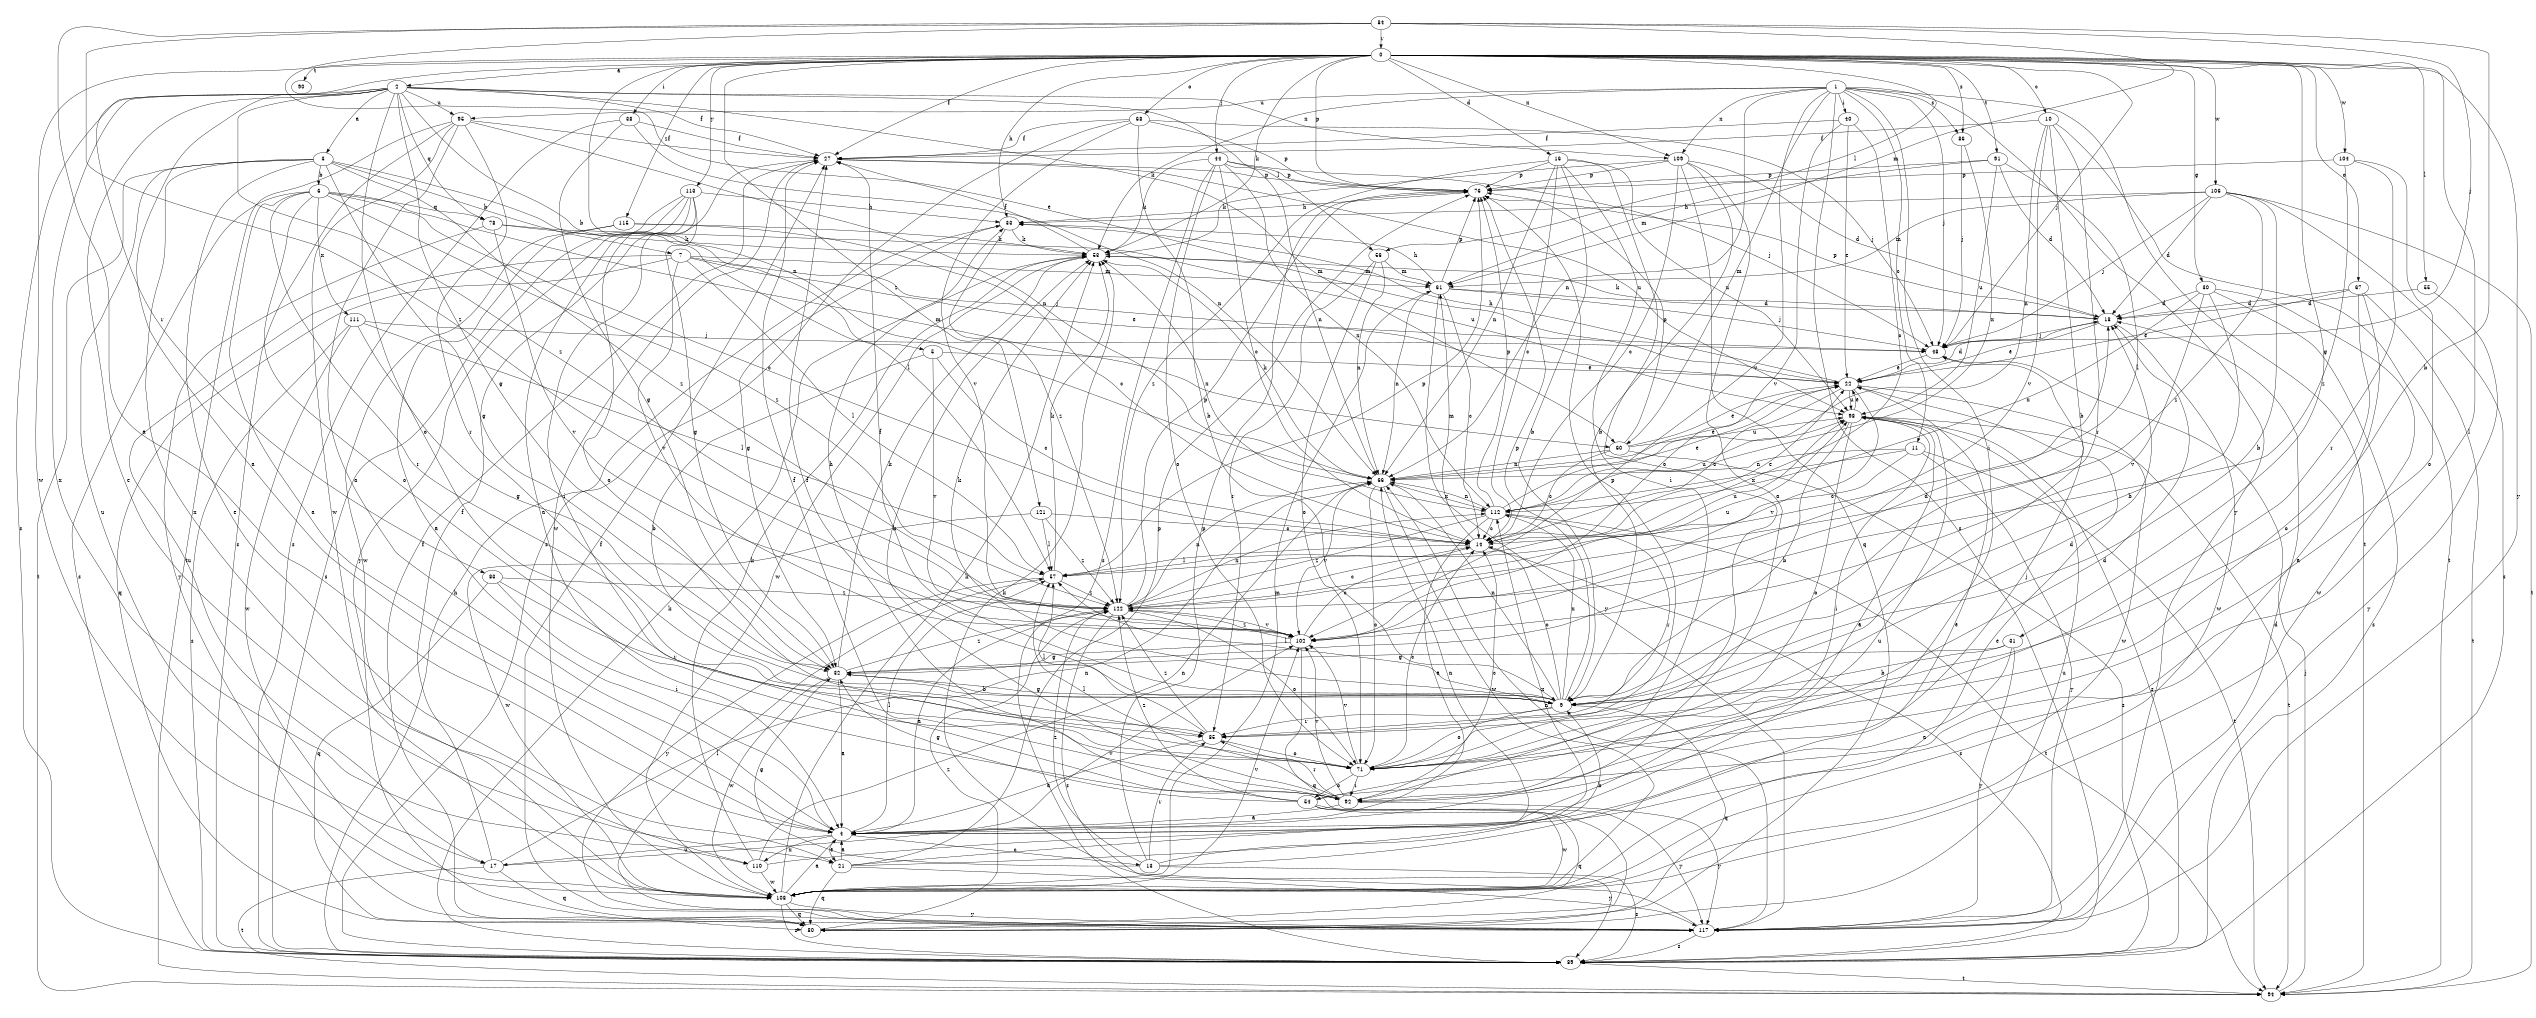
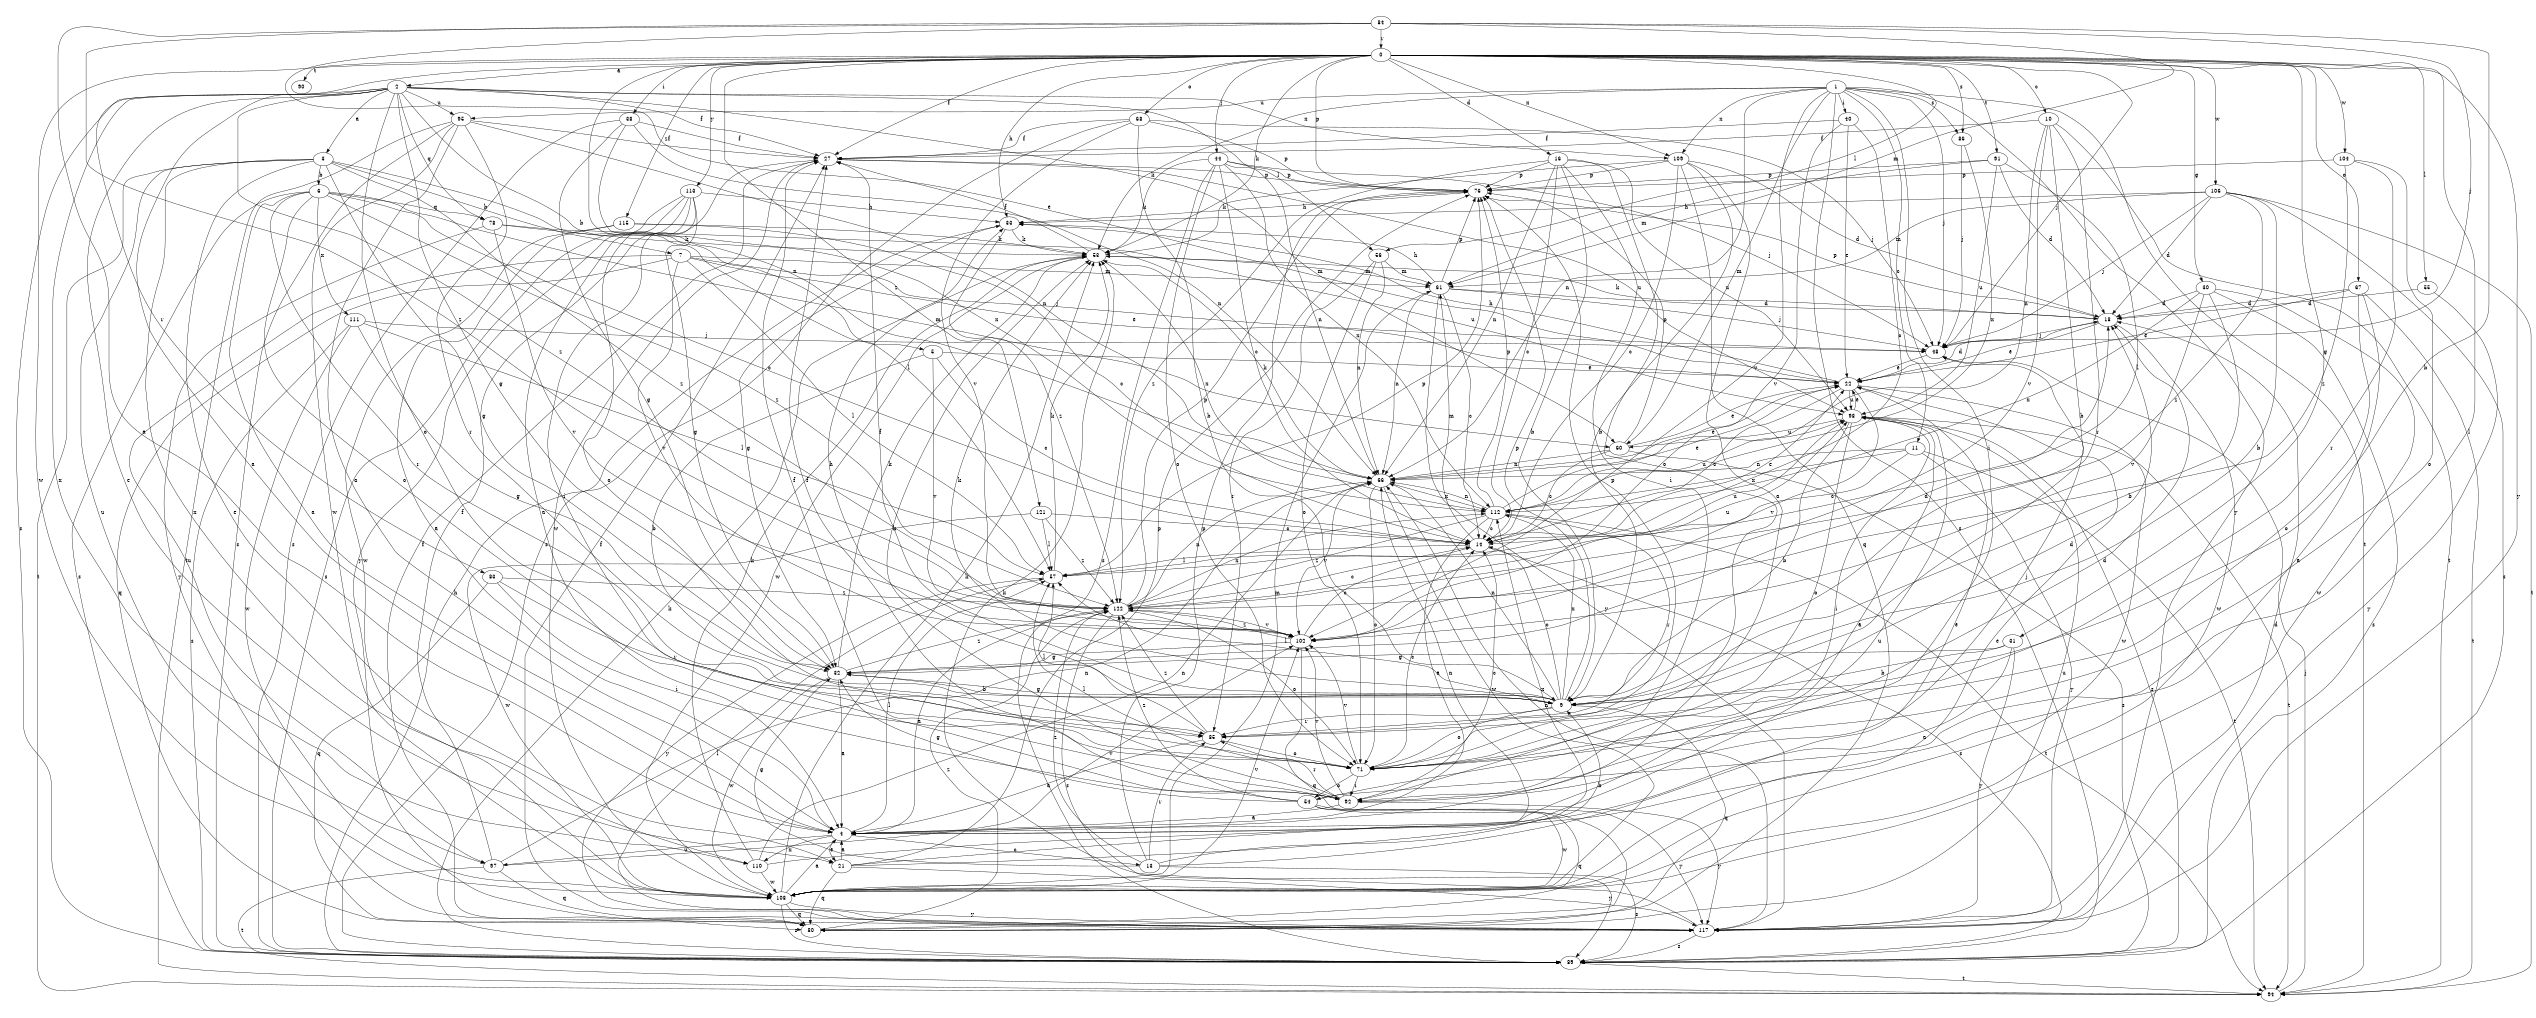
edge "38" -> "112": added, label "x"
edge "60" -> "98": reversed
edge "57" -> "122": removed, label "z"
node "17": label "17" -> "97"
